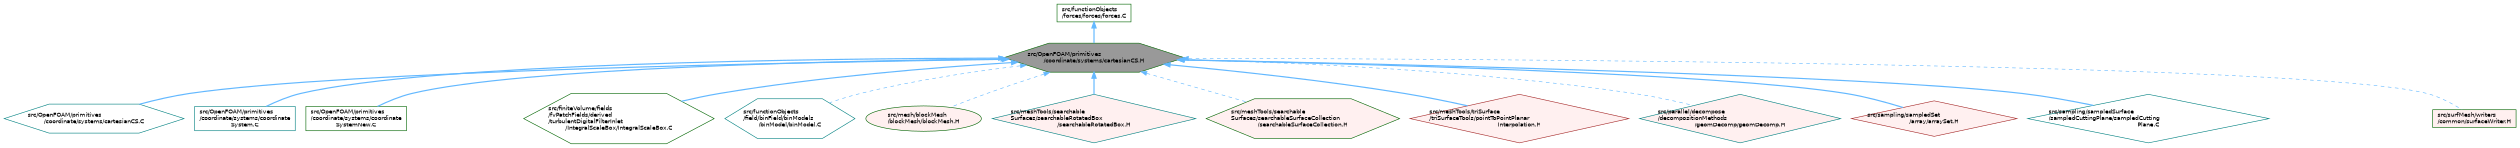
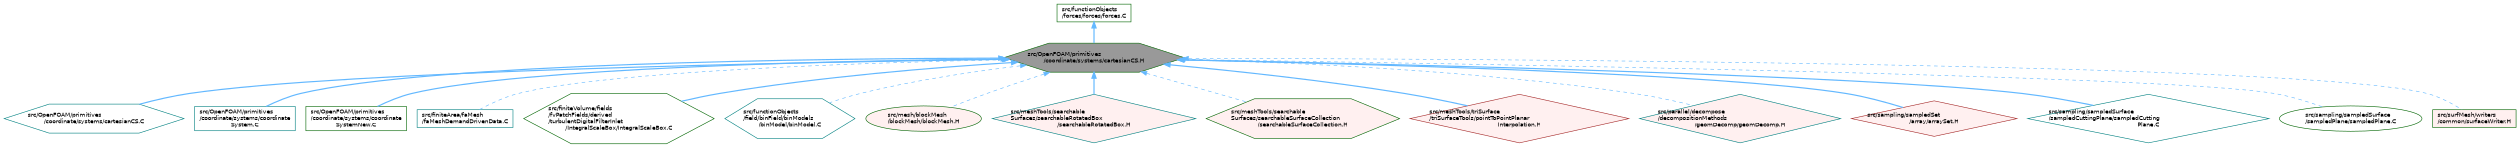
node "src/finiteArea/faMesh /faMeshDemandDrivenData.C": added
node "src/sampling/sampledSurface /sampledPlane/sampledPlane.C": added
